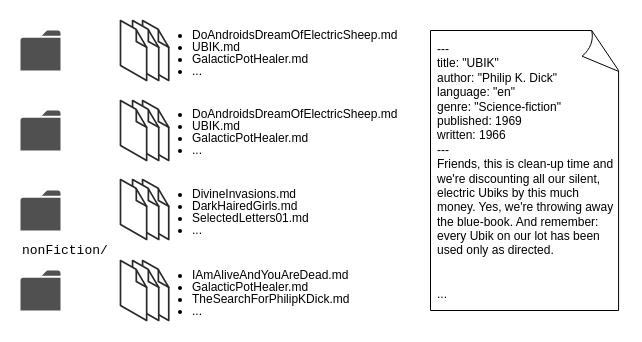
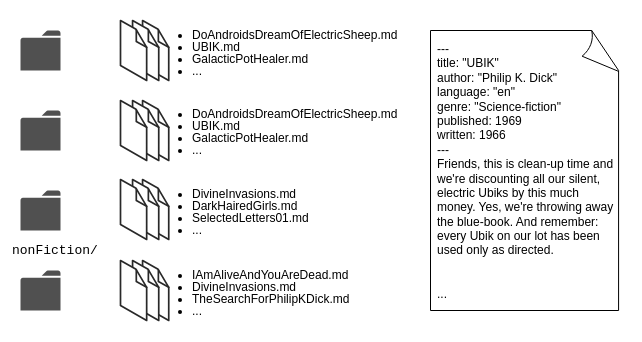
node "nonFiction/": moved (61, 251) -> (51, 251)
node "IAmAliveAndYouAreDead.md GalacticPotHealer.md TheSearchForPhilipKDick.md ...": label "IAmAliveAndYouAreDead.md GalacticPotHealer.md TheSearchForPhilipKDick.md ..." -> "IAmAliveAndYouAreDead.md DivineInvasions.md TheSearchForPhilipKDick.md ..."
